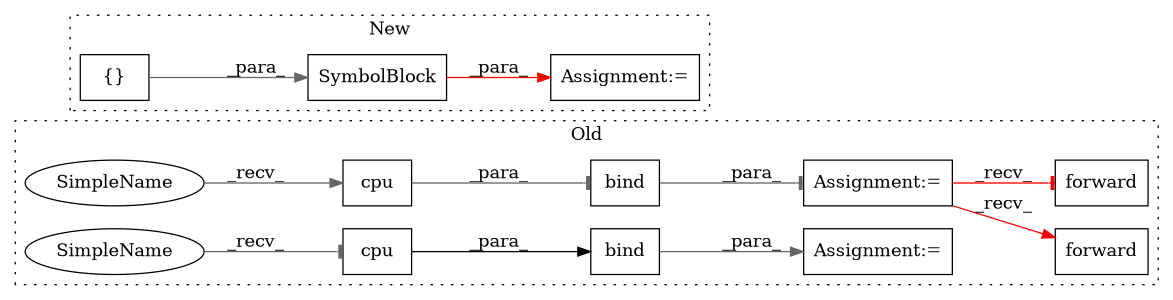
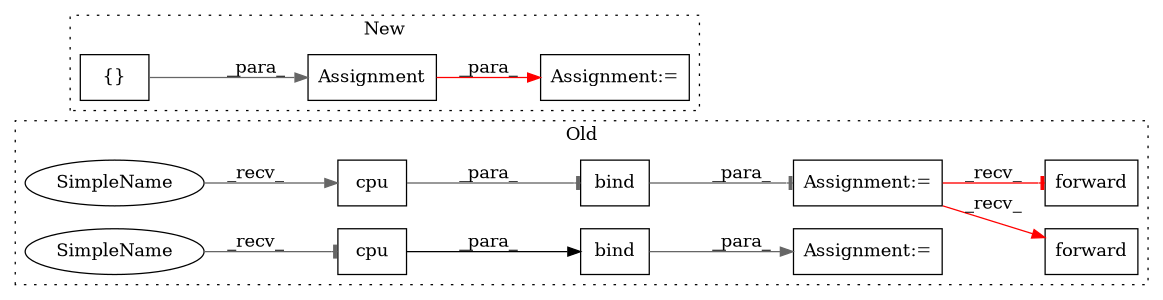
node "SymbolBlock": label "SymbolBlock" -> "Assignment"
